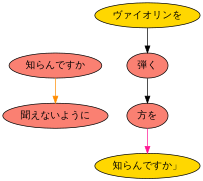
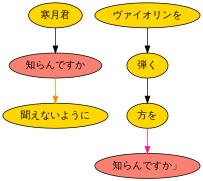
node "寒月君": added
node "弾く": fillcolor salmon -> gold
node "聞えないように": fillcolor salmon -> gold
node "方を": fillcolor salmon -> gold
node "知らんですか」": fillcolor gold -> salmon
